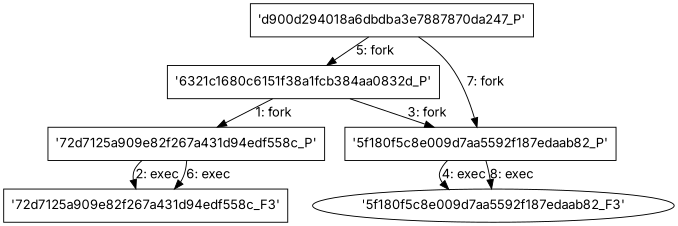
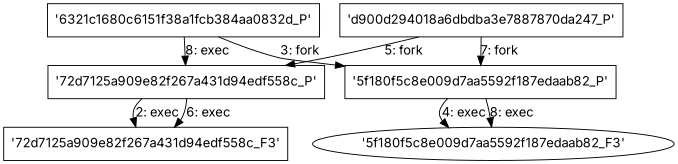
edge "'d900d294018a6dbdba3e7887870da247_P'" -> "'6321c1680c6151f38a1fcb384aa0832d_P'": now "'d900d294018a6dbdba3e7887870da247_P'" -> "'72d7125a909e82f267a431d94edf558c_P'"
edge "'6321c1680c6151f38a1fcb384aa0832d_P'" -> "'72d7125a909e82f267a431d94edf558c_P'": label "1: fork" -> "8: exec"
